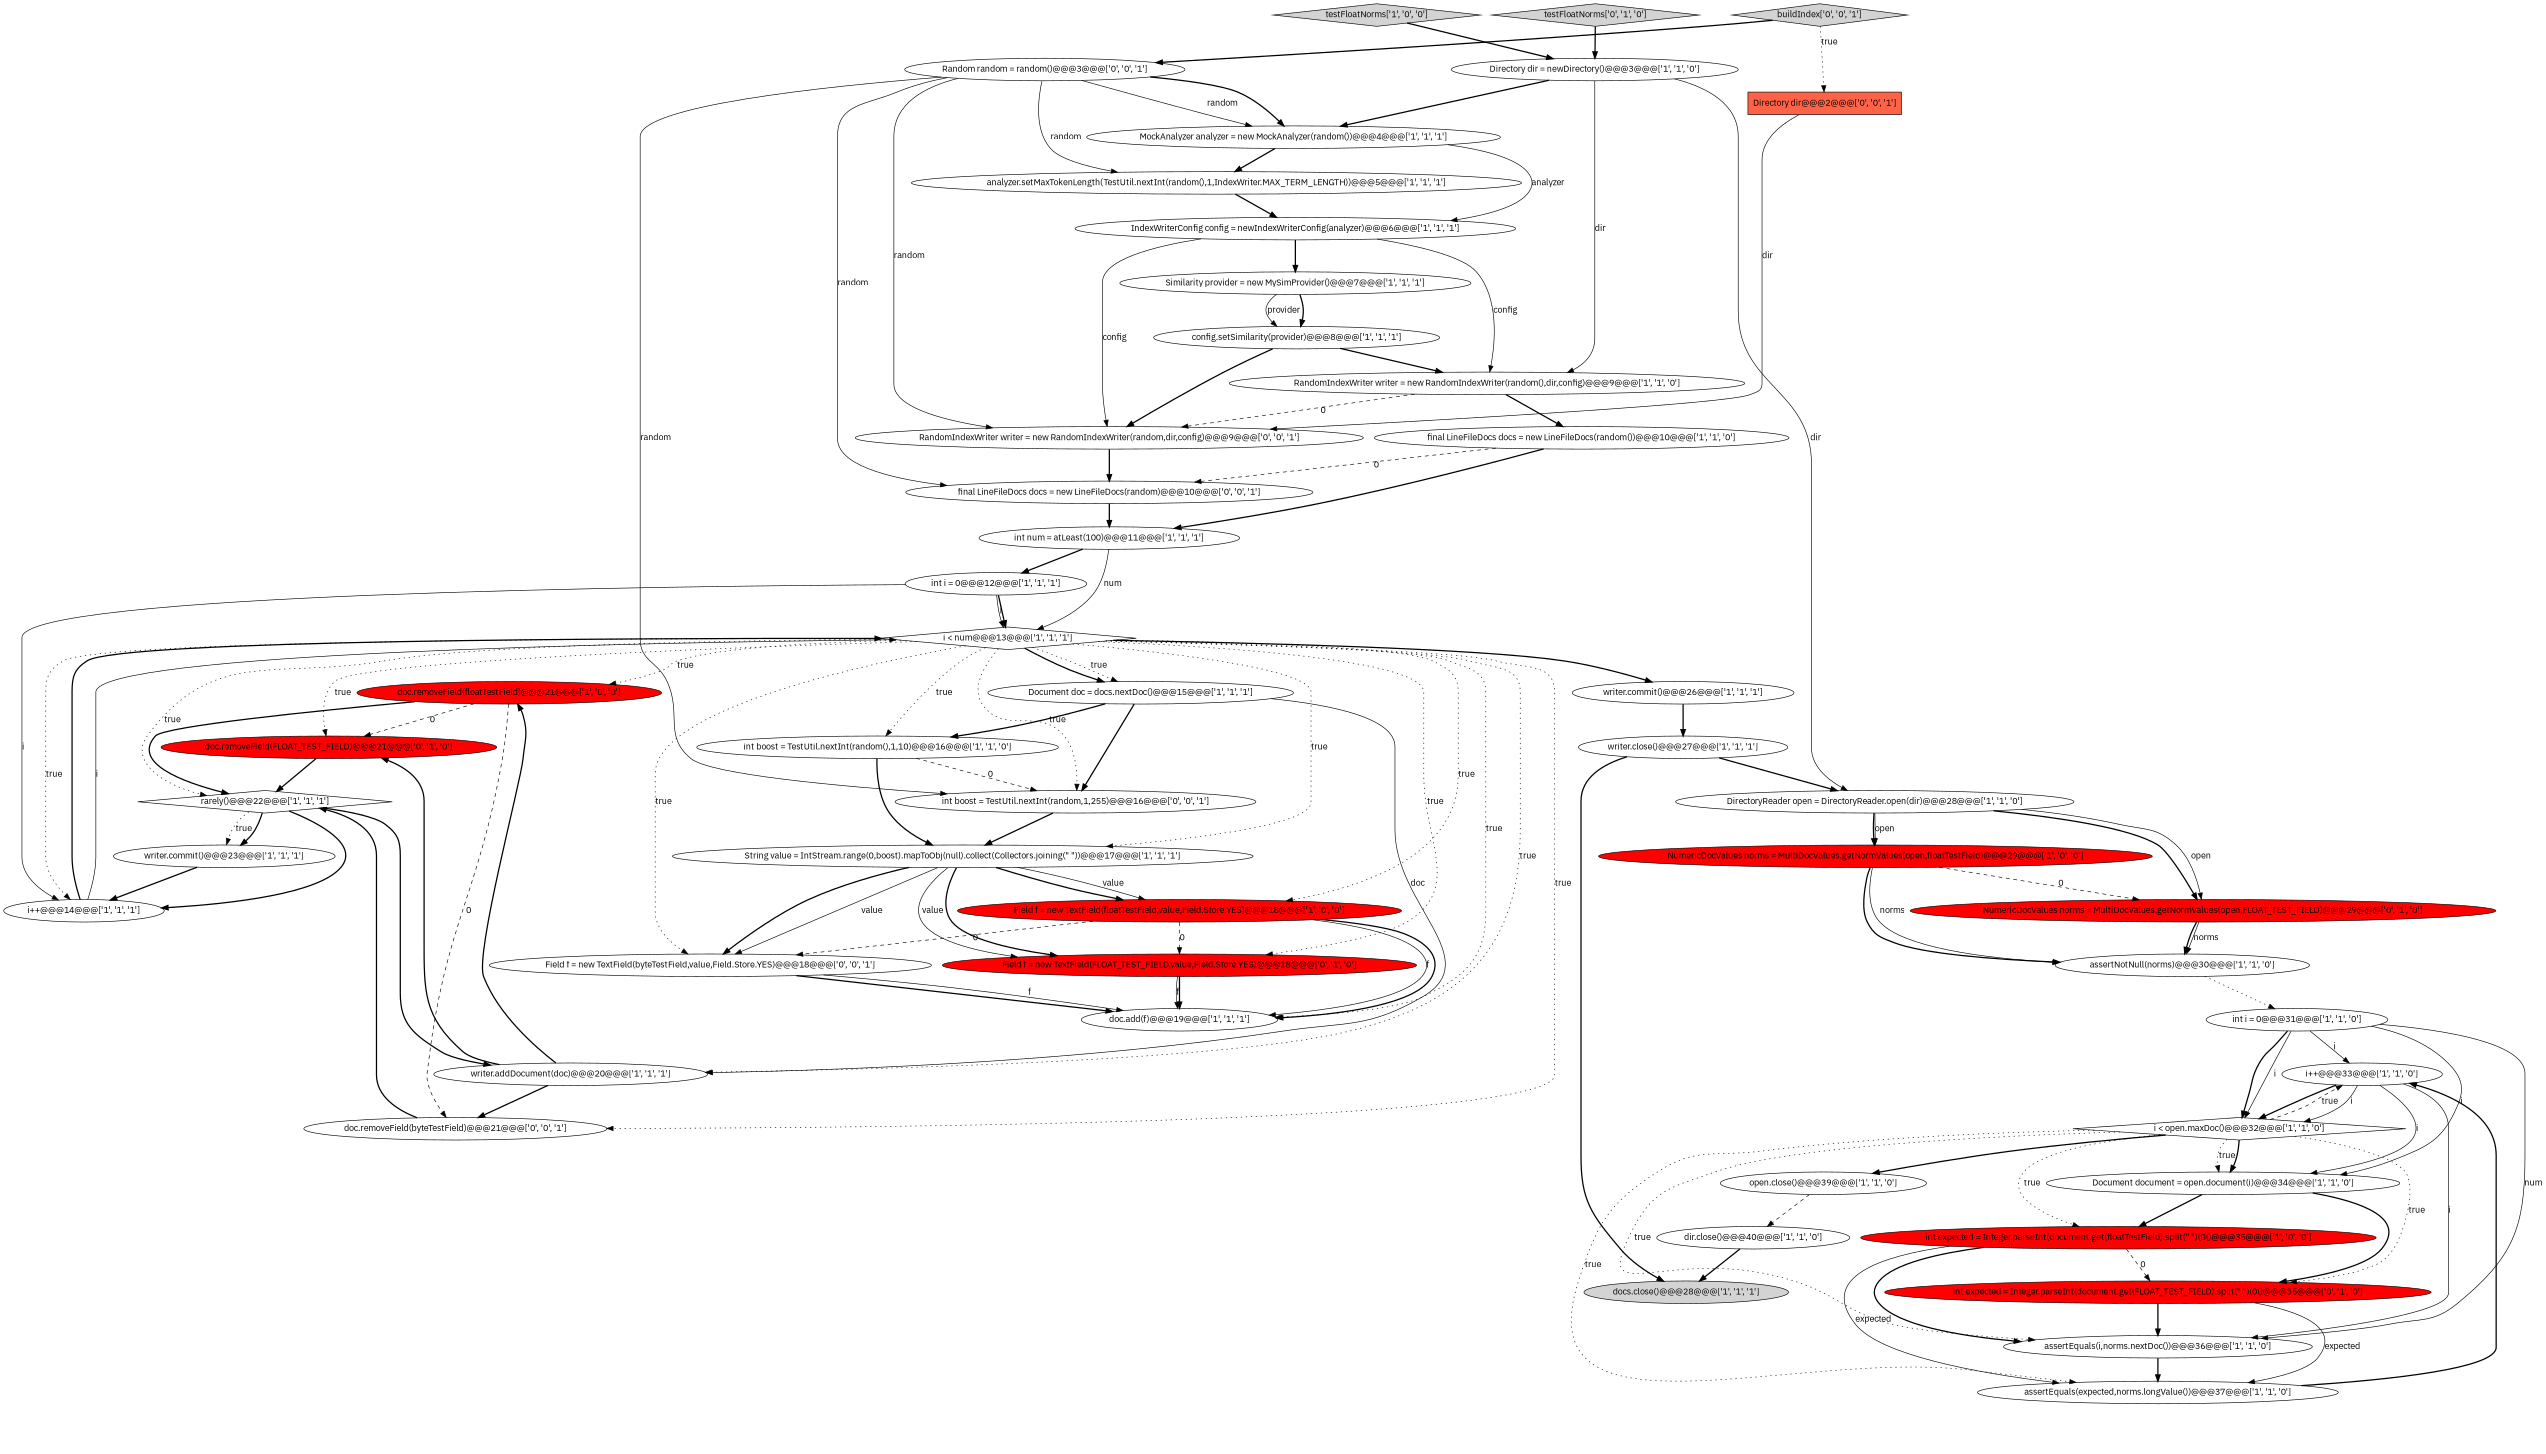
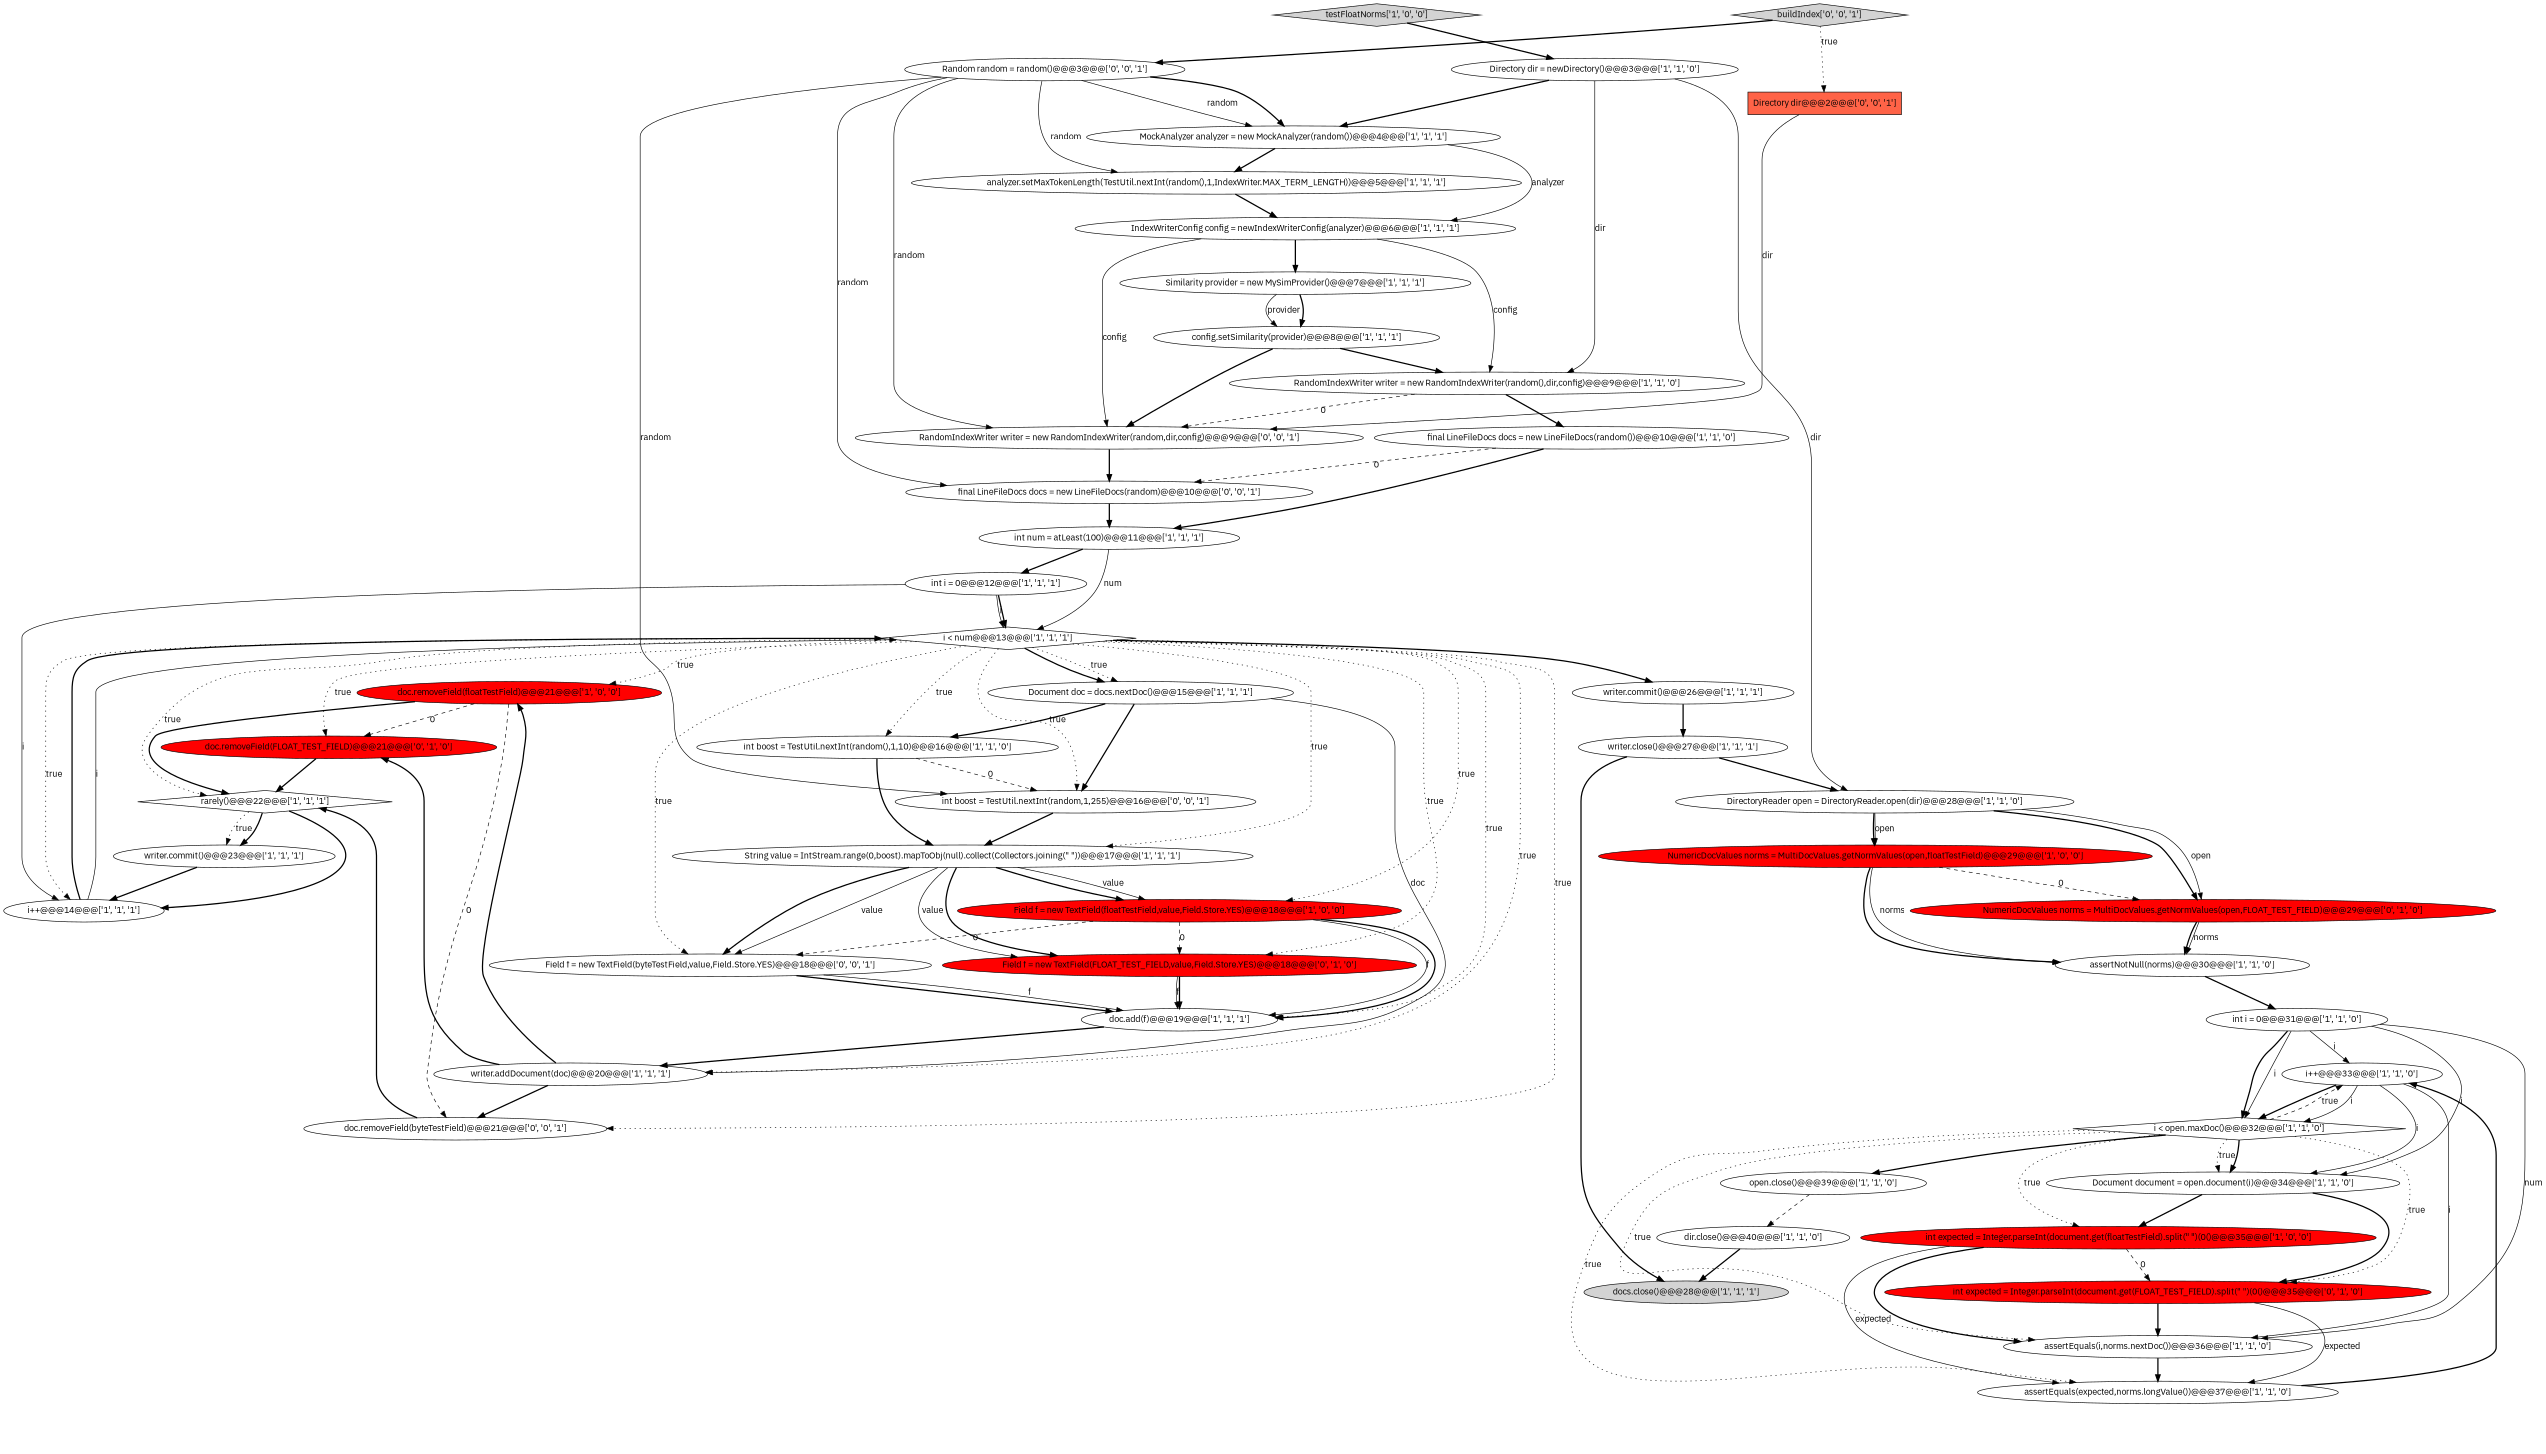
node "testFloatNorms['0', '1', '0']": removed
edge "rarely()@@@22@@@['1', '1', '1']" -> "writer.addDocument(doc)@@@20@@@['1', '1', '1']": now "doc.add(f)@@@19@@@['1', '1', '1']" -> "writer.addDocument(doc)@@@20@@@['1', '1', '1']"
edge "assertNotNull(norms)@@@30@@@['1', '1', '0']" -> "int i = 0@@@31@@@['1', '1', '0']": style dotted -> bold
